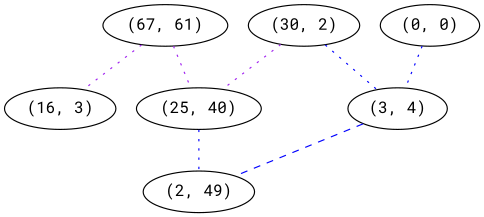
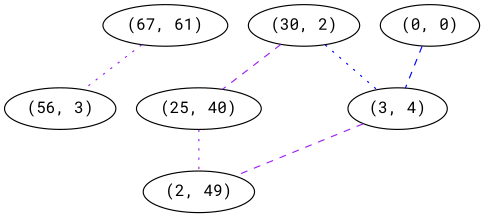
edge "(67, 61)" -- "(25, 40)": removed
edge "(30, 2)" -- "(25, 40)": style dotted -> dashed
edge "(0, 0)" -- "(3, 4)": style dotted -> dashed
node "(16, 3)": label "(16, 3)" -> "(56, 3)"
edge "(25, 40)" -- "(2, 49)": color blue -> purple
edge "(3, 4)" -- "(2, 49)": color blue -> purple
